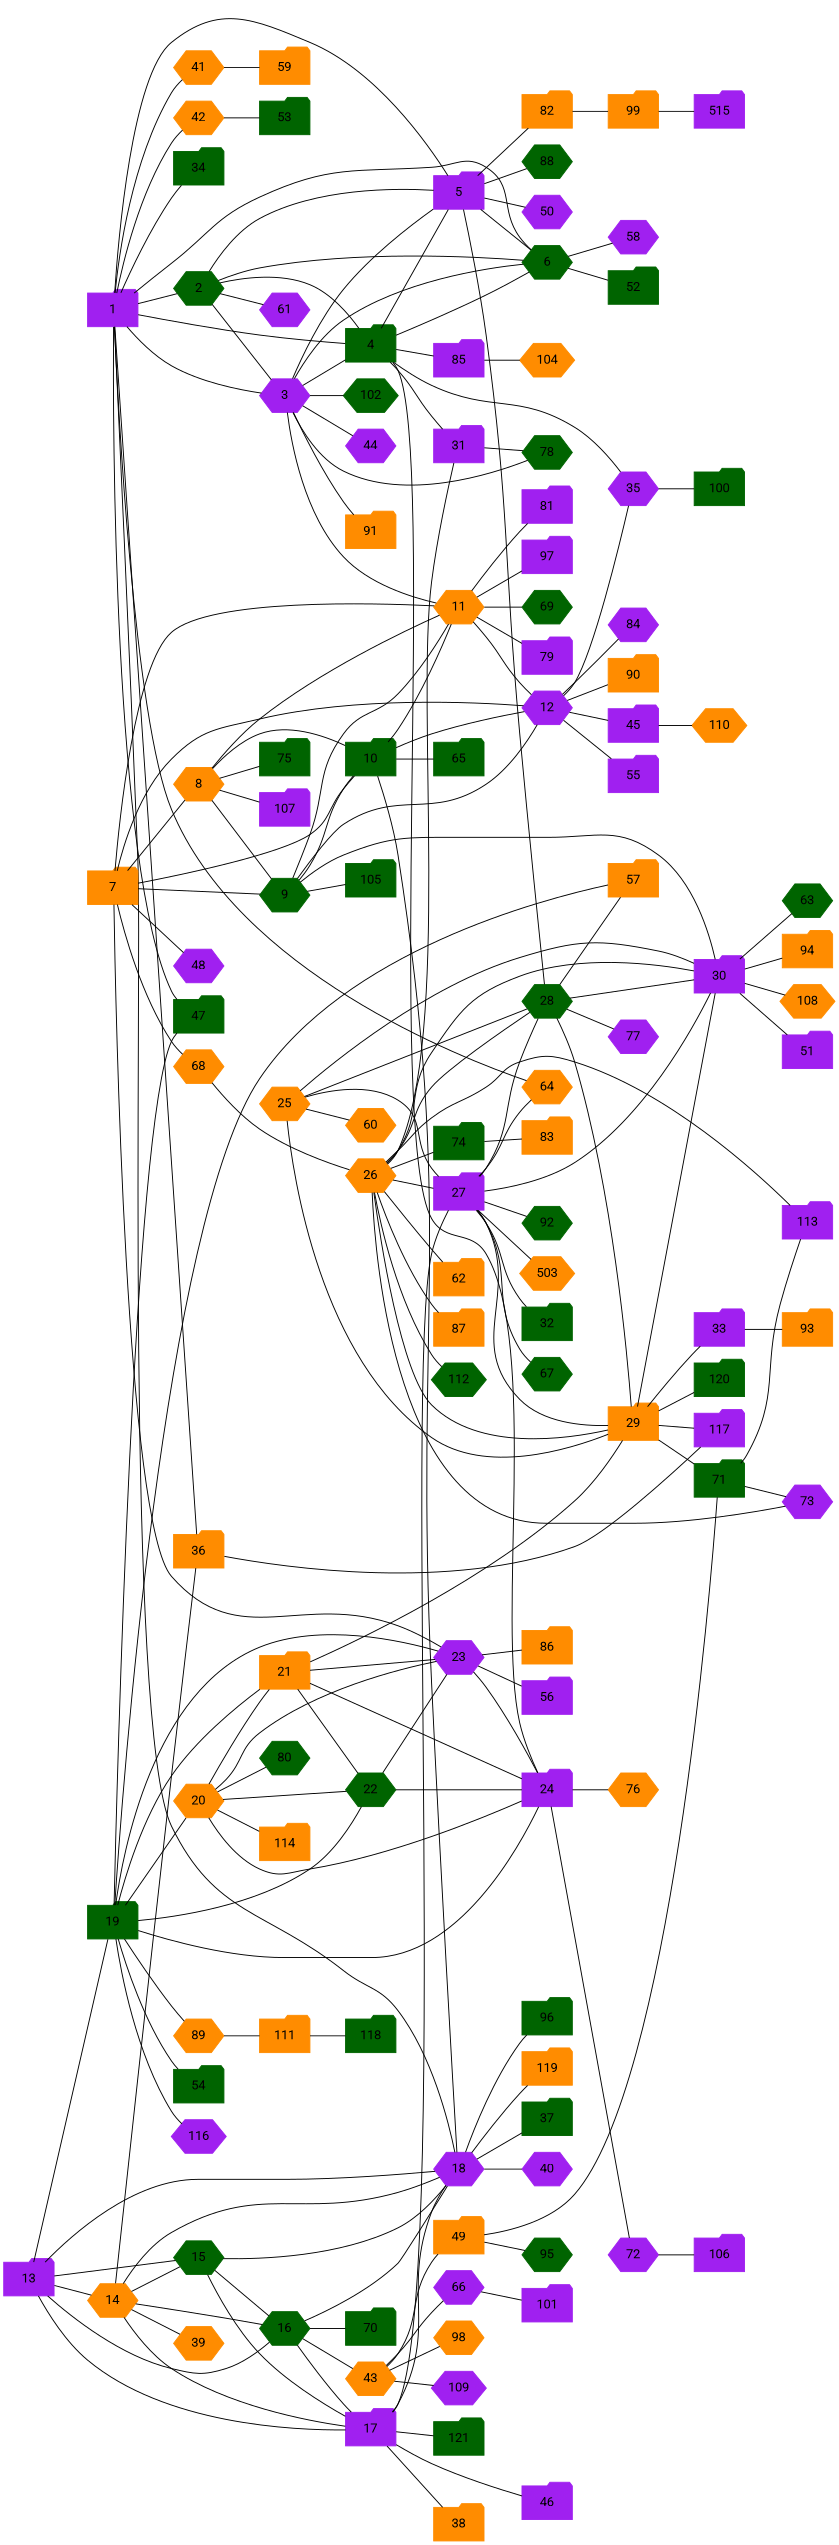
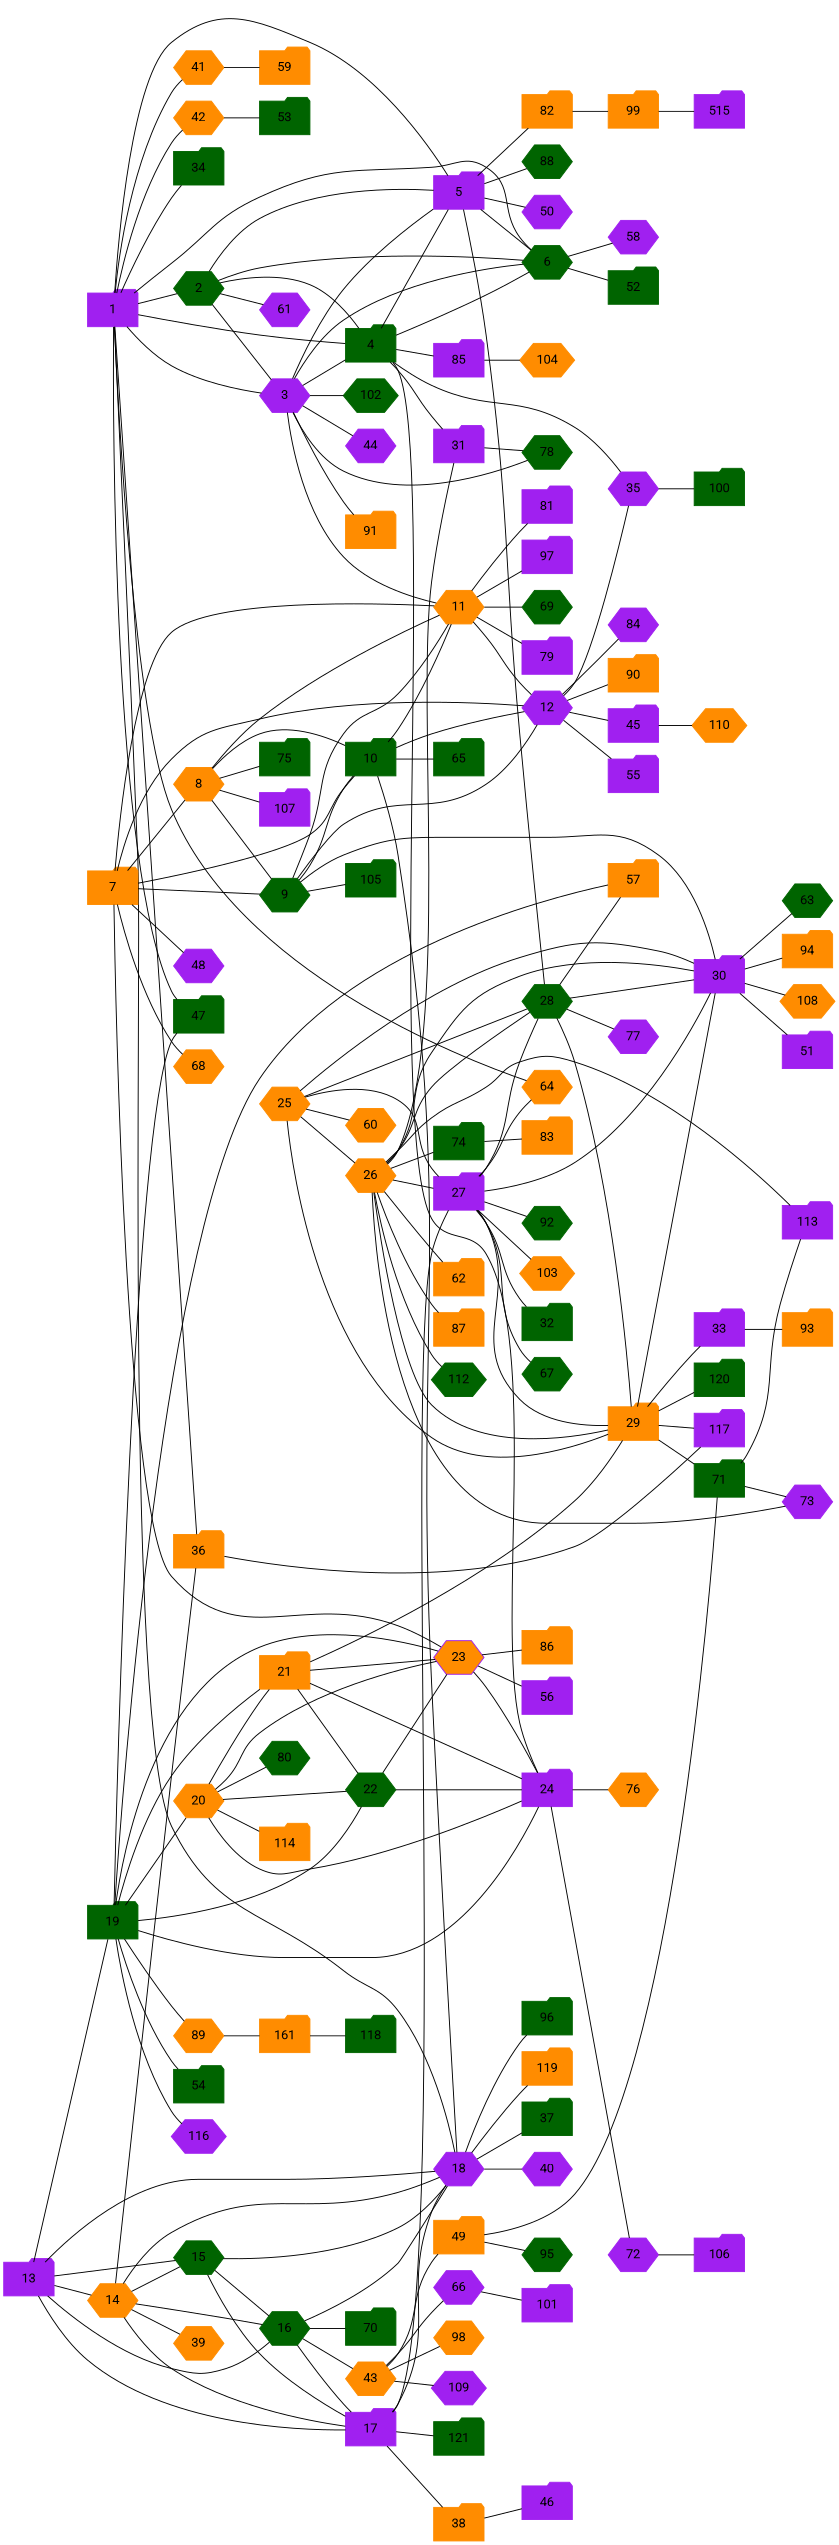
edge "68" -- "26": now "25" -- "26"
node "503": label "503" -> "103"
node "23": fillcolor purple -> darkorange
node "111": label "111" -> "161"
edge "17" -- "46": now "38" -- "46"
